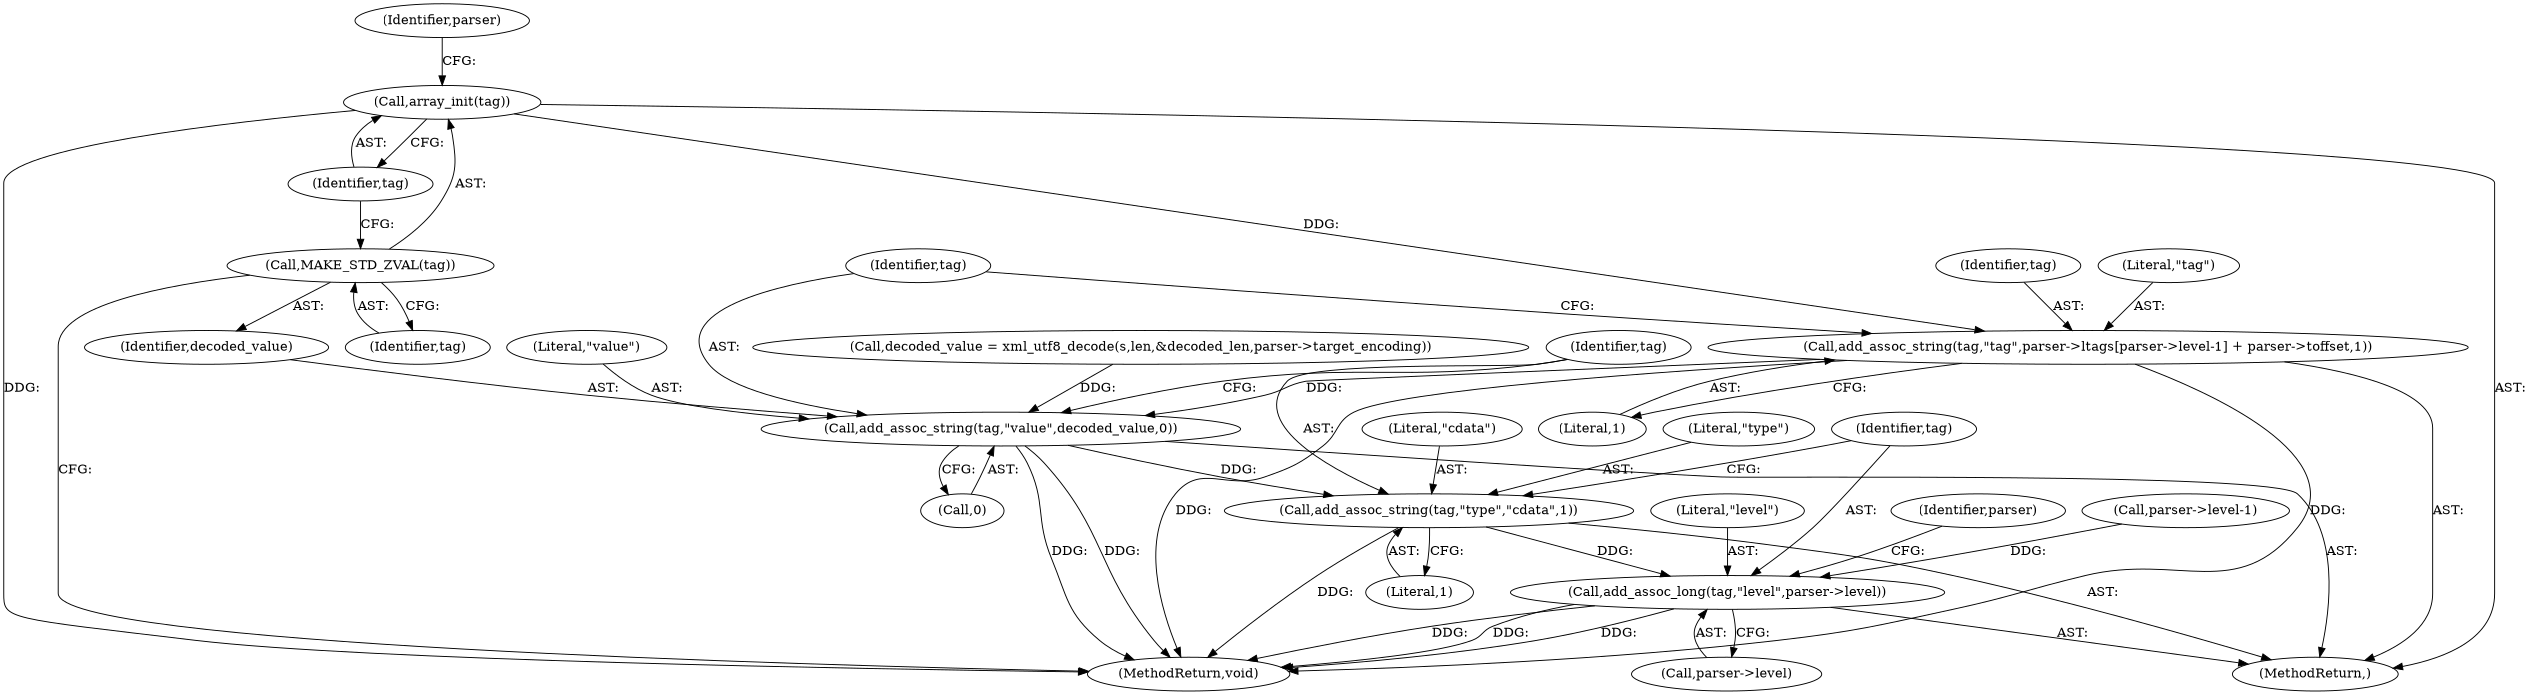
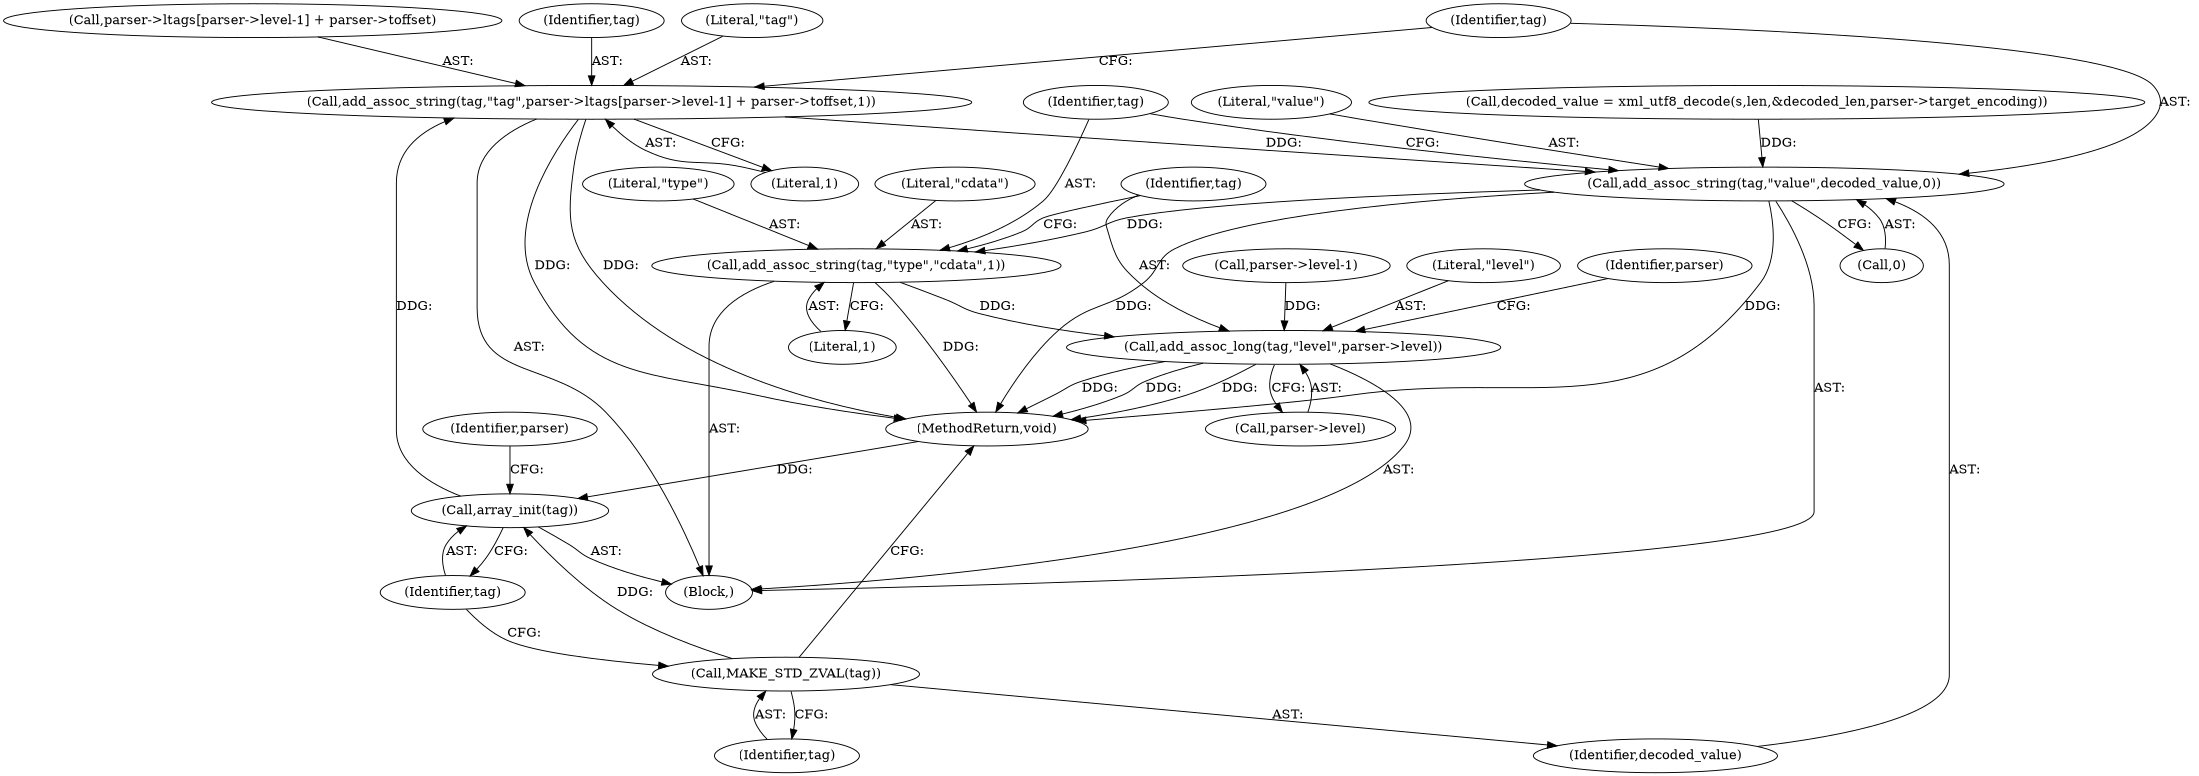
node "(Call,parser->ltags[parser->level-1] + parser->toffset)": added
edge "(Call,MAKE_STD_ZVAL(tag))" -> "(Call,array_init(tag))": label "AST: " -> "DDG: "
edge "(Call,array_init(tag))" -> "(MethodReturn,void)": reversed
node "(MethodReturn,)": label "(MethodReturn,)" -> "(Block,)"
